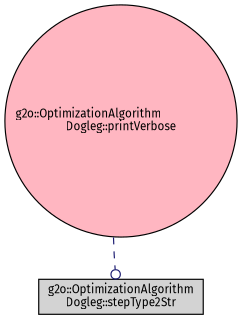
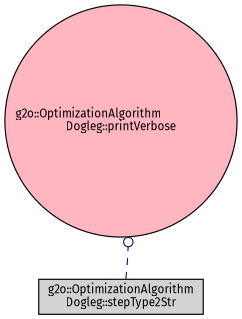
edge "g2o::OptimizationAlgorithm Dogleg::printVerbose" -> "g2o::OptimizationAlgorithm Dogleg::stepType2Str": reversed
